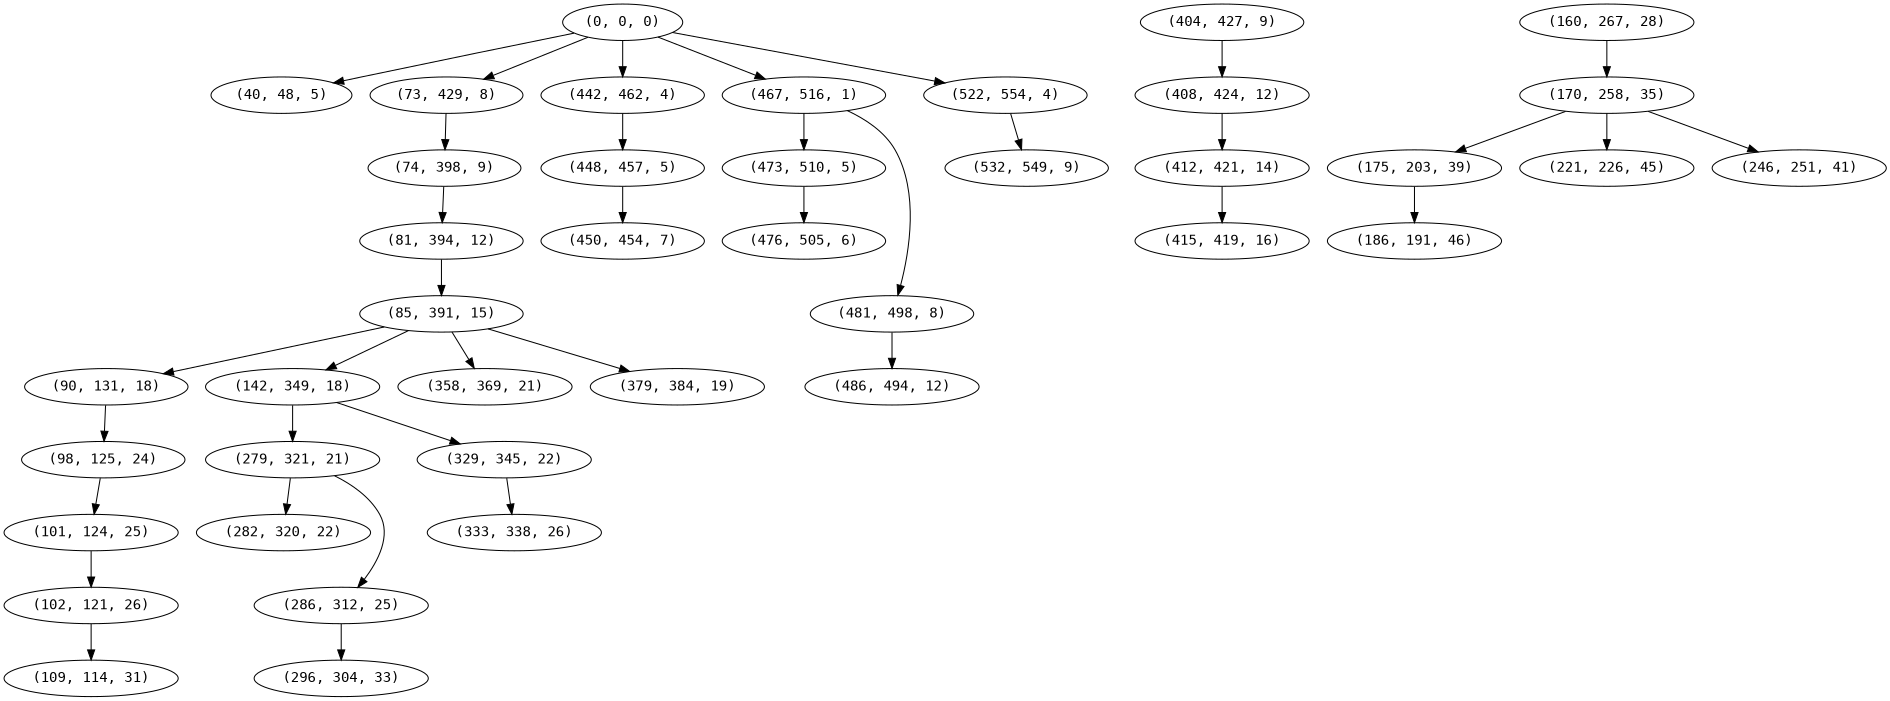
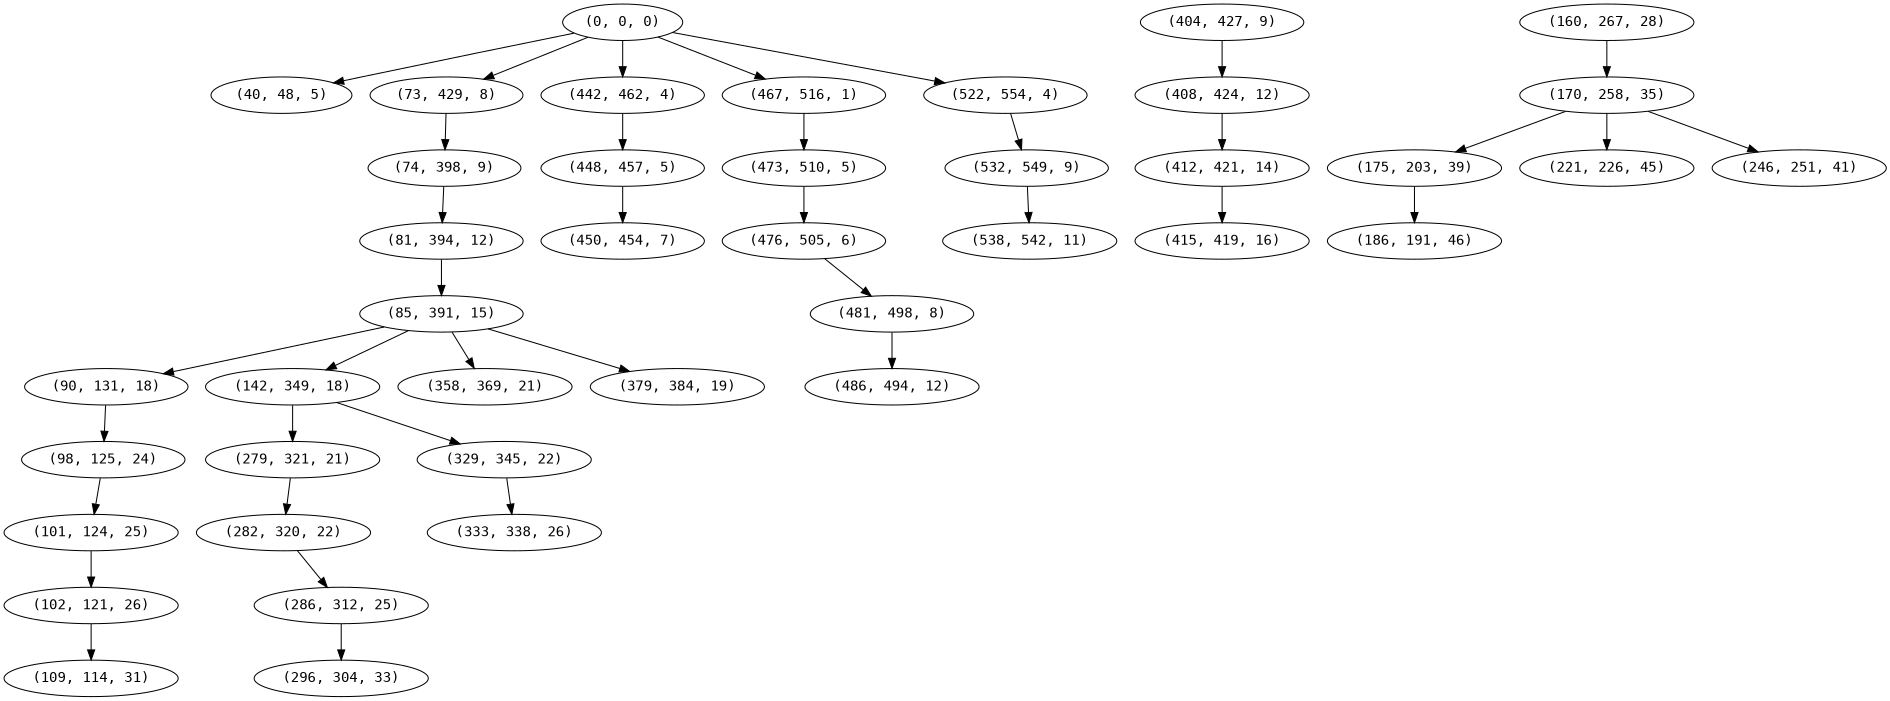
edge "(467, 516, 1)" -> "(481, 498, 8)": now "(476, 505, 6)" -> "(481, 498, 8)"
node "(538, 542, 11)": added
edge "(279, 321, 21)" -> "(286, 312, 25)": now "(282, 320, 22)" -> "(286, 312, 25)"
